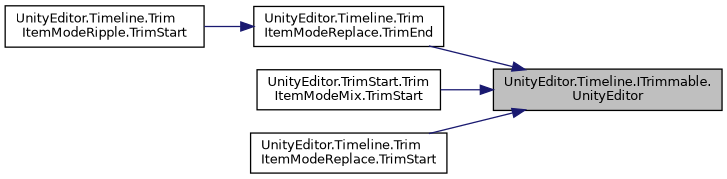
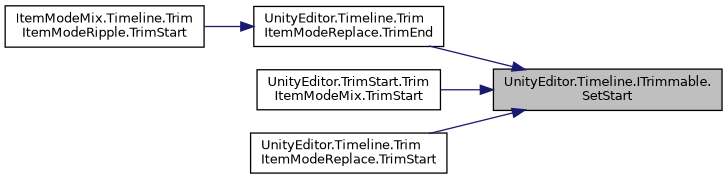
node "UnityEditor.Timeline.Trim ItemModeRipple.TrimStart": label "UnityEditor.Timeline.Trim ItemModeRipple.TrimStart" -> "ItemModeMix.Timeline.Trim ItemModeRipple.TrimStart"
node "UnityEditor.Timeline.ITrimmable. UnityEditor": label "UnityEditor.Timeline.ITrimmable. UnityEditor" -> "UnityEditor.Timeline.ITrimmable. SetStart"
